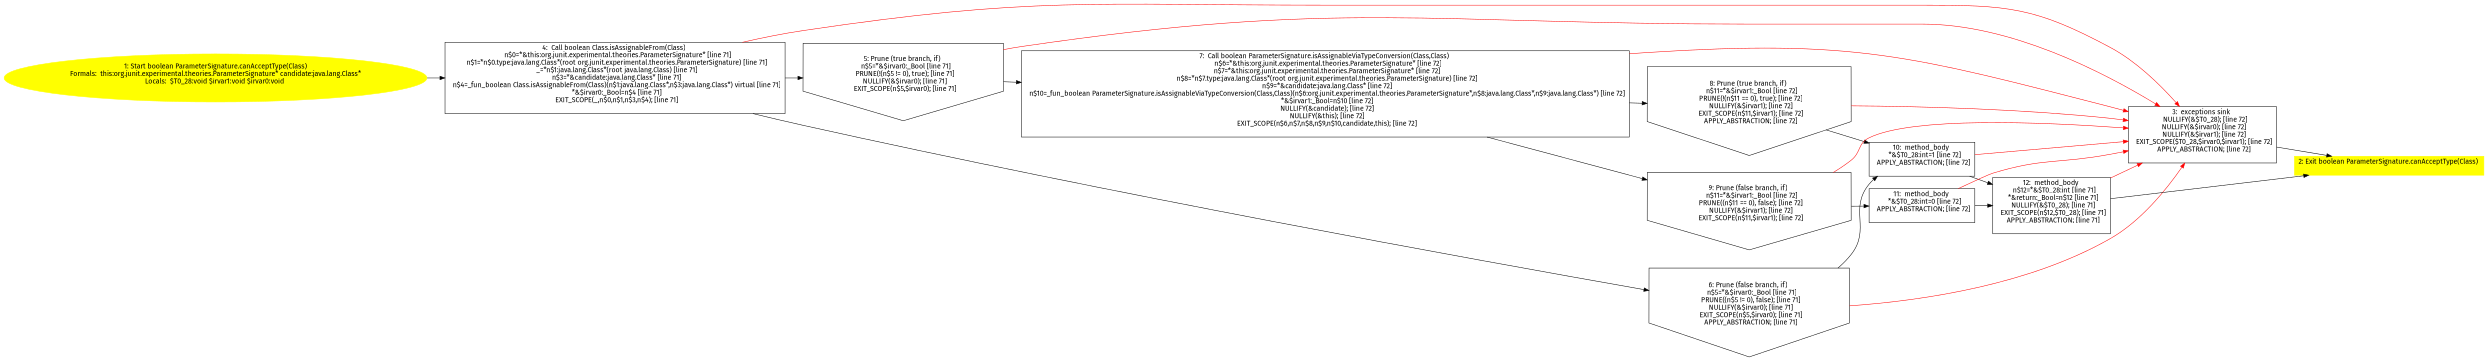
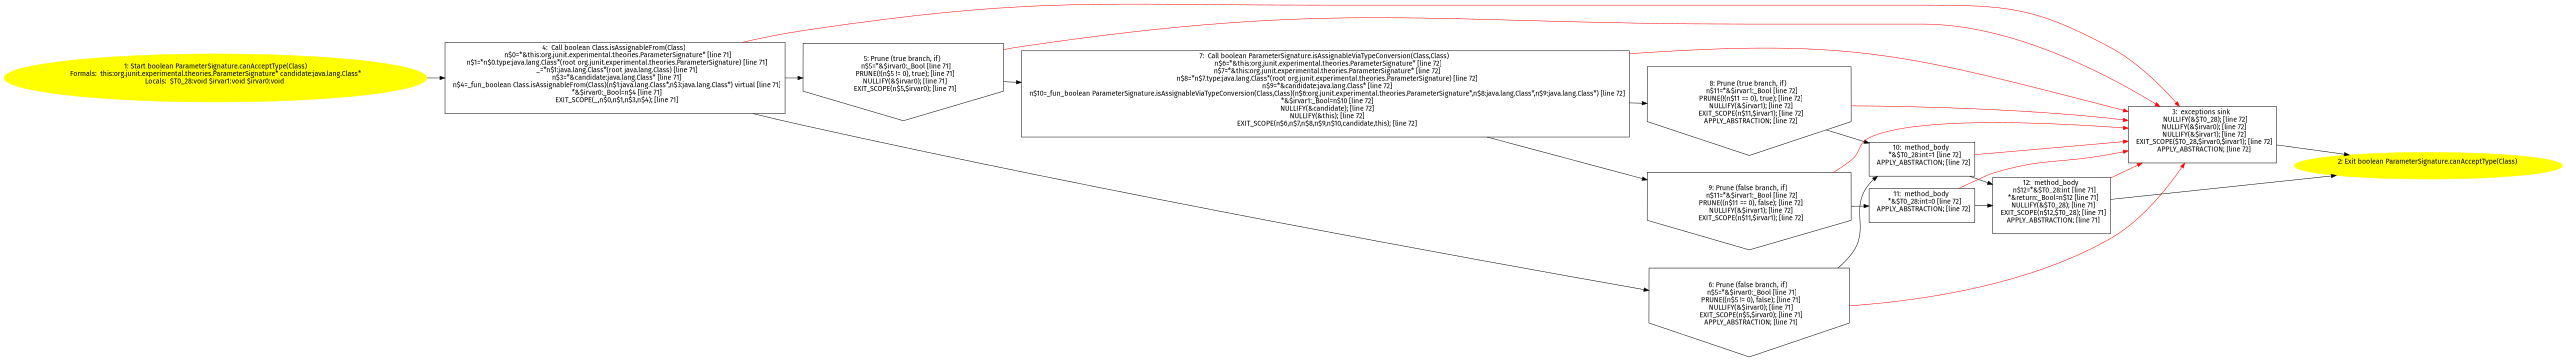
node "2: Exit boolean ParameterSignature.canAcceptType(Class)": shape box -> ellipse
